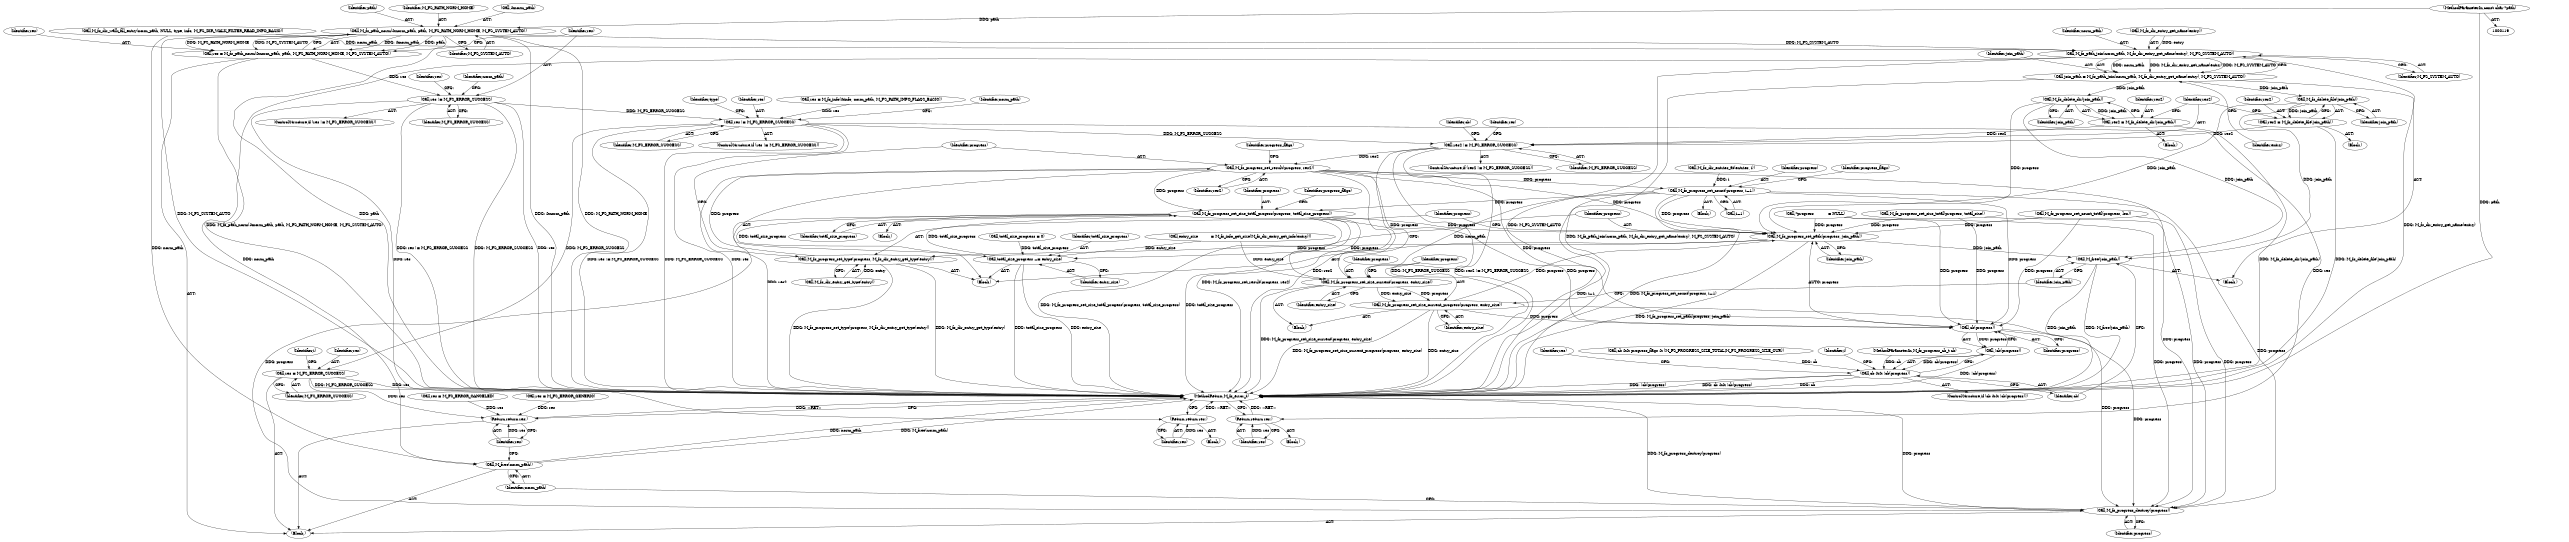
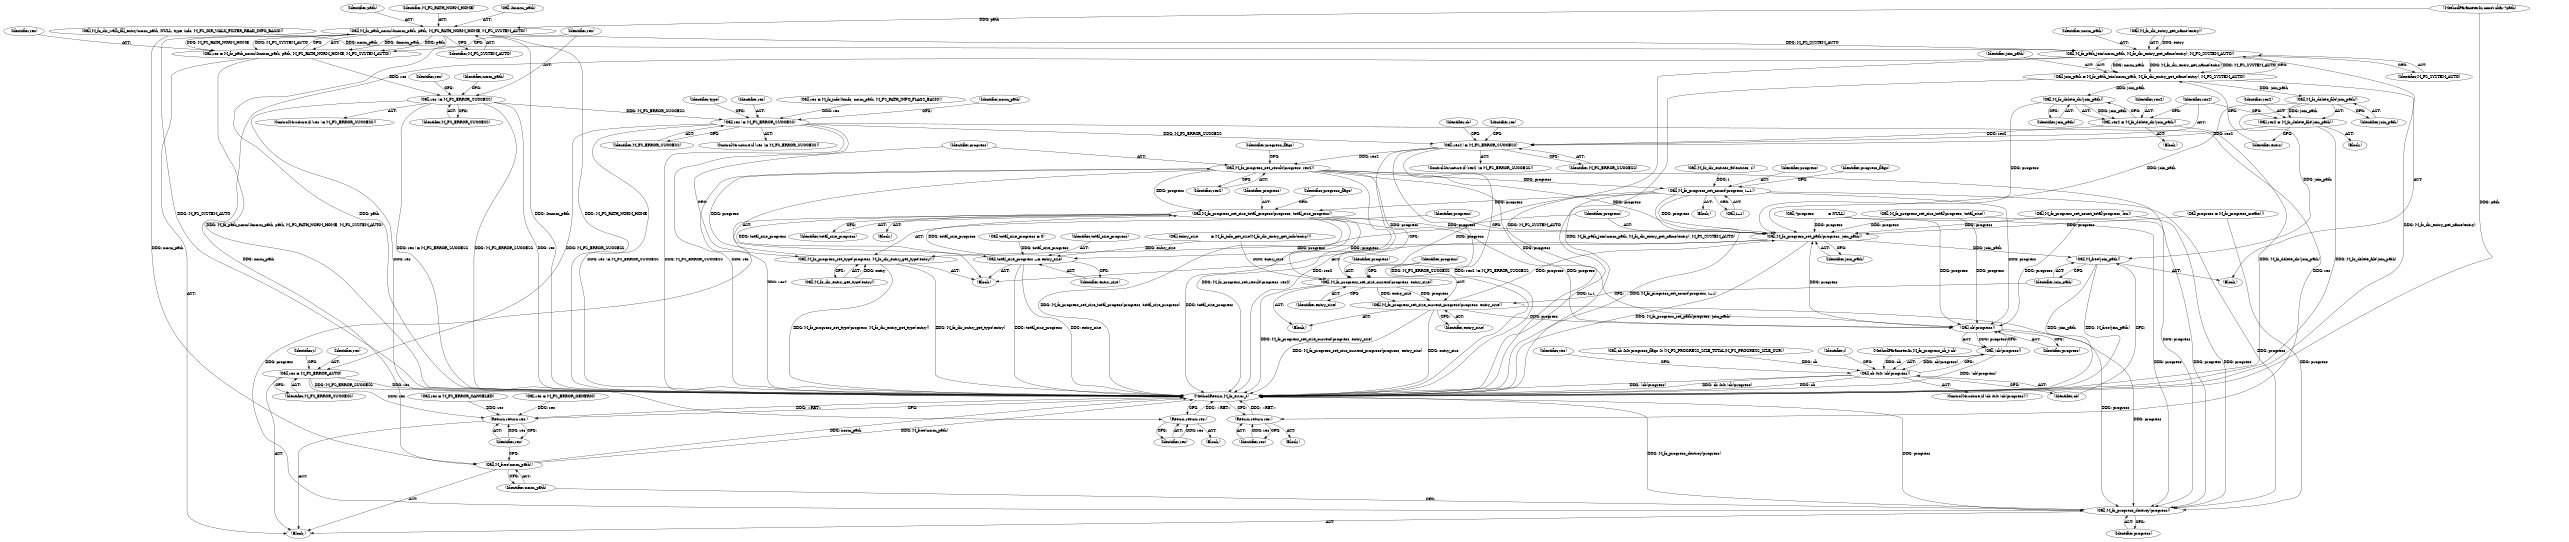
node "1000119": removed
edge "(Call,res2 = M_fs_delete_file(join_path))" -> "(Call,M_fs_delete_file(join_path))": now "(Call,res2 = M_fs_delete_file(join_path))" -> "(Identifier,entry)"
edge "(Call,M_fs_delete_dir(join_path))" -> "(Call,M_free(join_path))": removed, label "DDG: join_path"
node "(Call,progress = M_fs_progress_create())": added
edge "(Call,M_fs_progress_set_count(progress, i+1))" -> "(Call,M_fs_progress_set_size_current(progress, entry_size))": label "DDG: norm_path" -> "DDG: progress"
edge "(Call,cb(progress))" -> "(Call,M_fs_progress_set_path(progress, join_path))": label "AUTO: progress" -> "DDG: progress"
node "(Call,res = M_FS_ERROR_SUCCESS)": label "(Call,res = M_FS_ERROR_SUCCESS)" -> "(Call,res = M_FS_ERROR_AUTO)"
